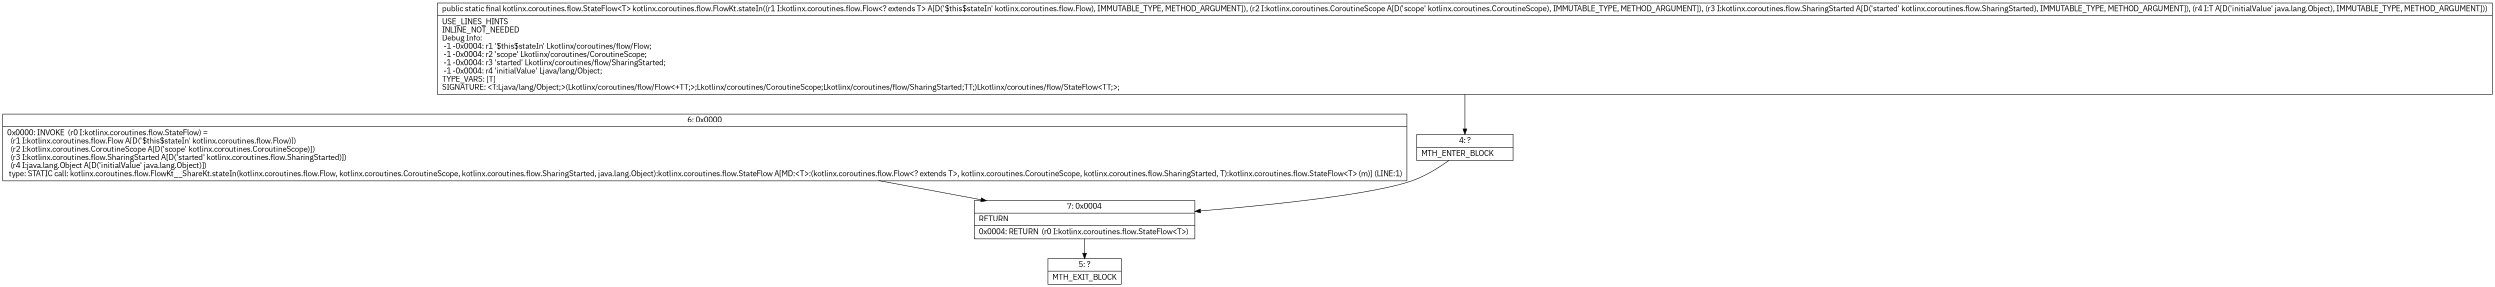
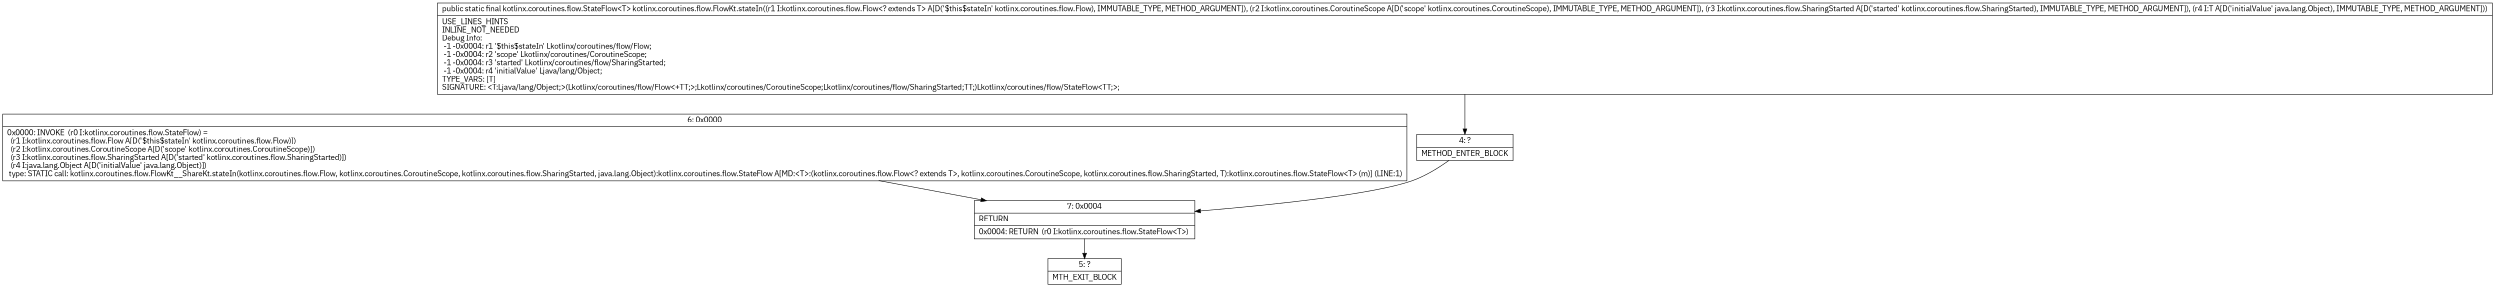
node "4: ?": text "MTH_ENTER_BLOCK" -> "METHOD_ENTER_BLOCK"
